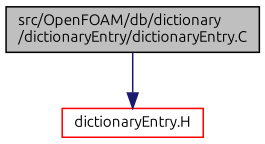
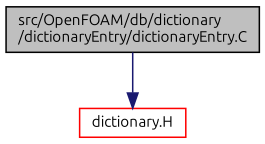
node "dictionaryEntry.H": label "dictionaryEntry.H" -> "dictionary.H"
